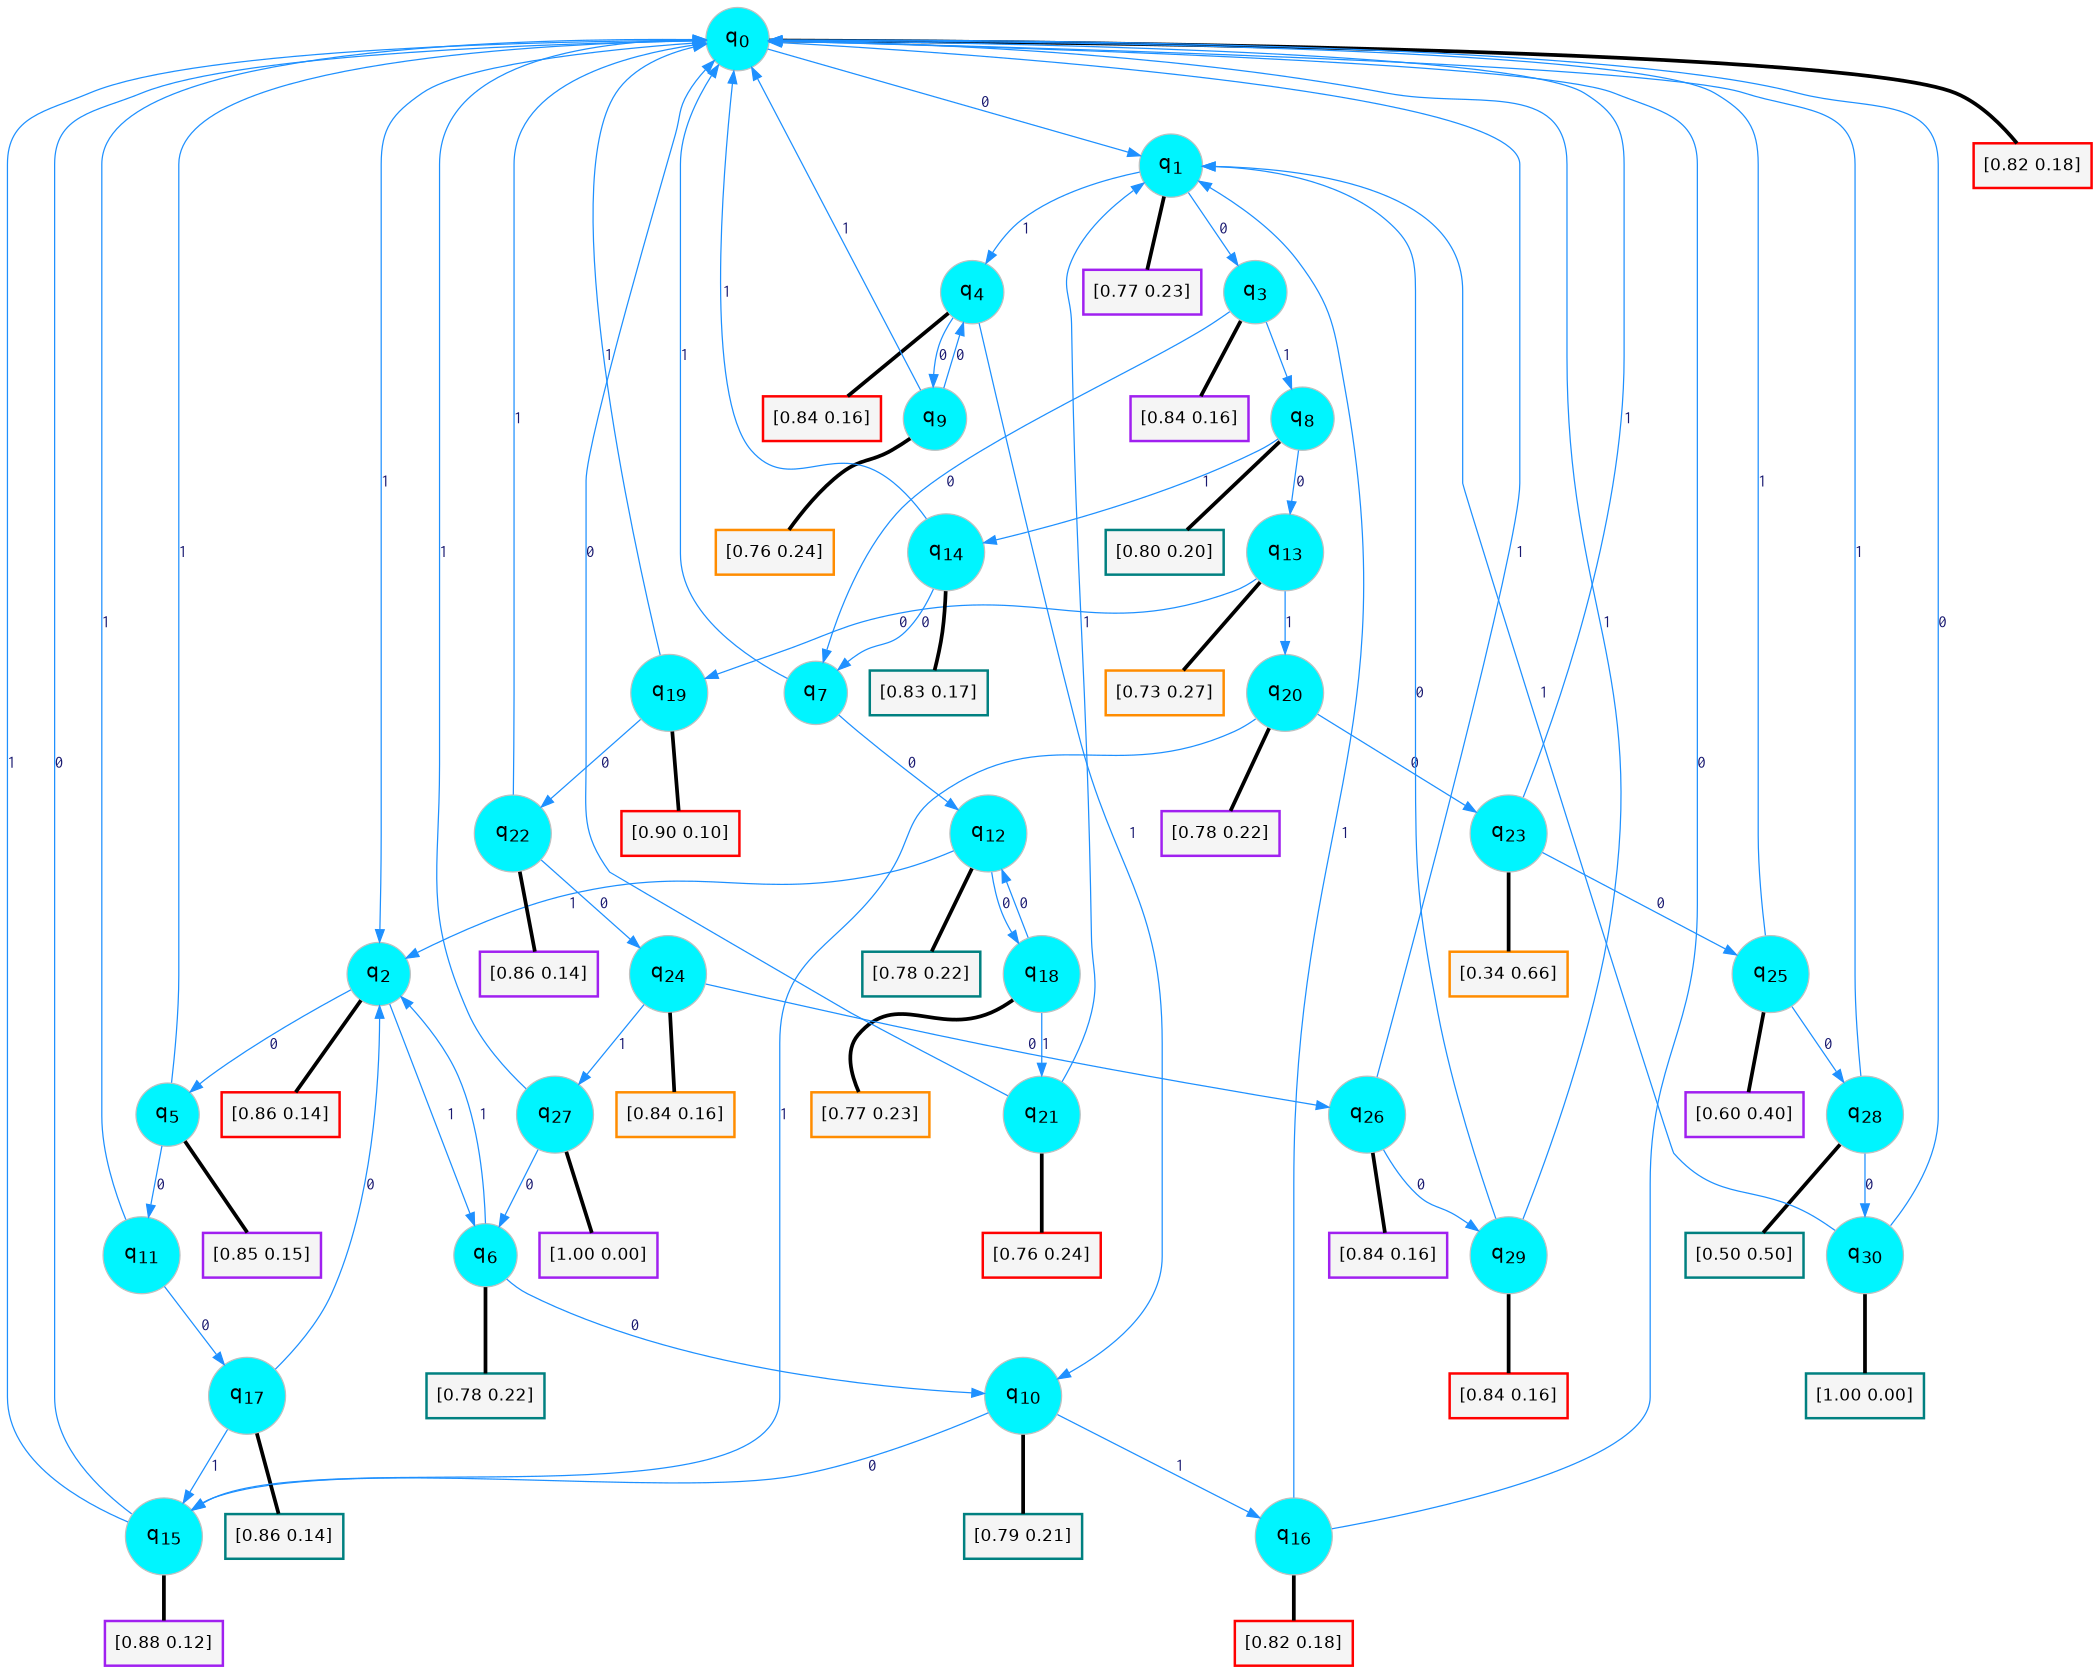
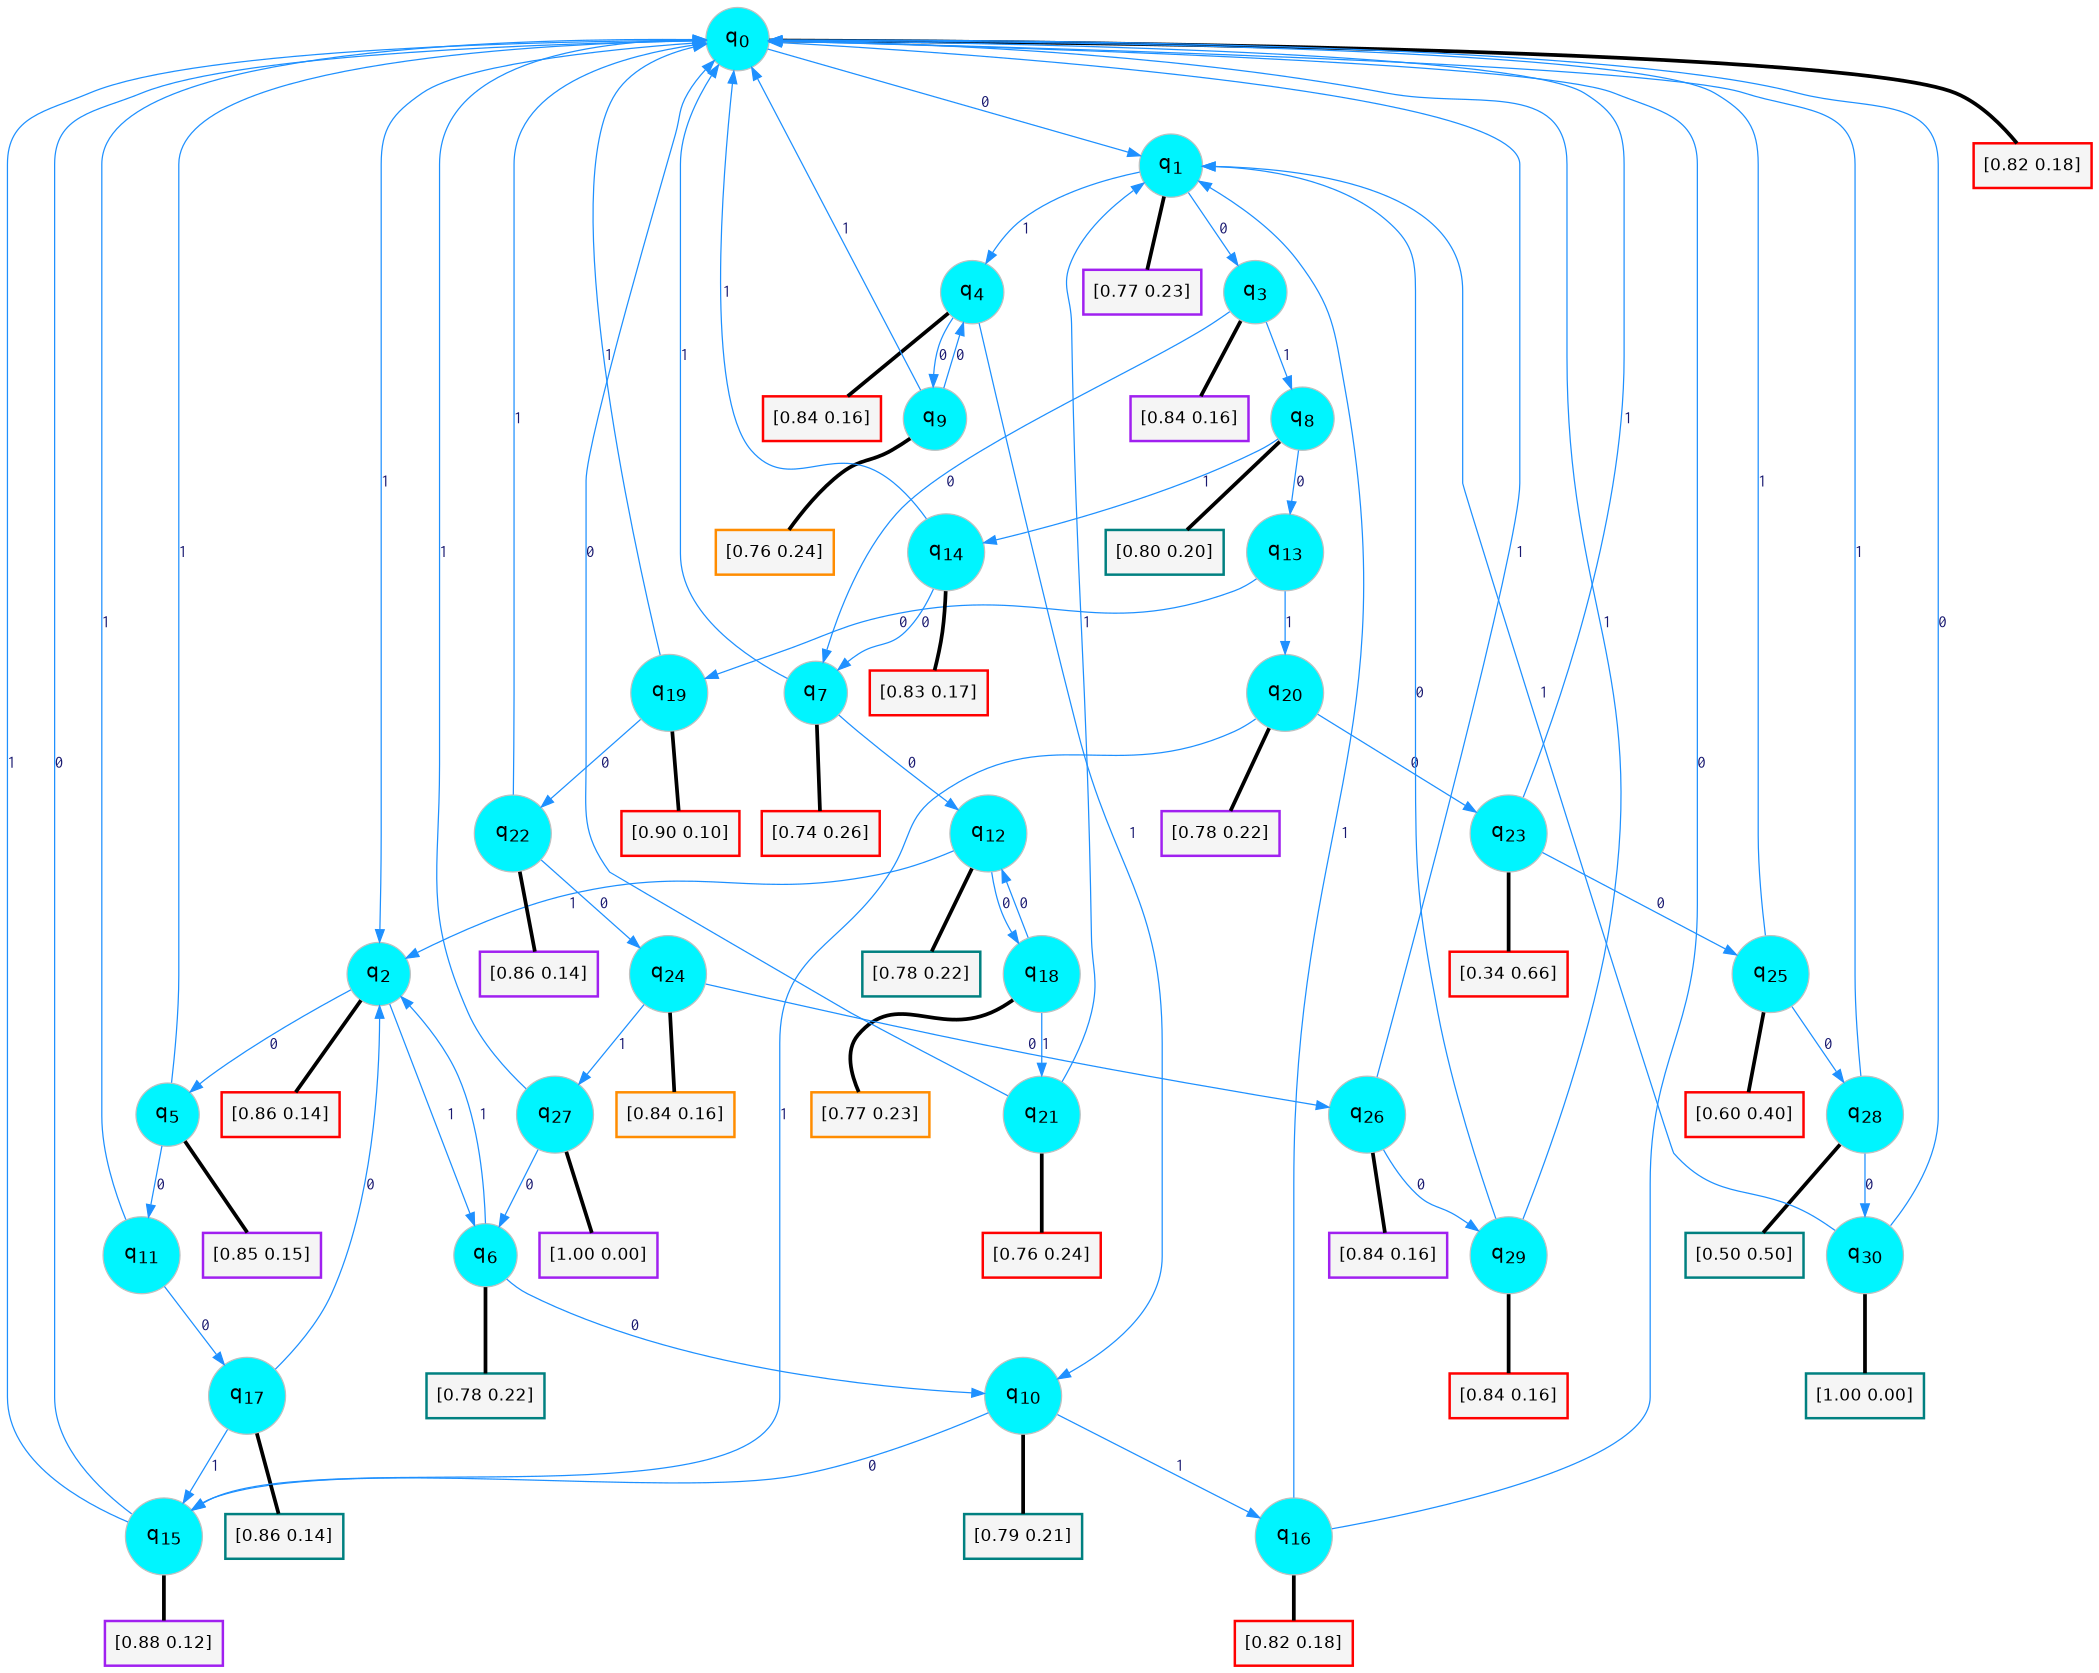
node "[0.83 0.17]": color teal -> red
node "[0.73 0.27]": removed
node "[0.74 0.26]": added
node "[0.34 0.66]": color darkorange -> red
node "[0.60 0.40]": color purple -> red
